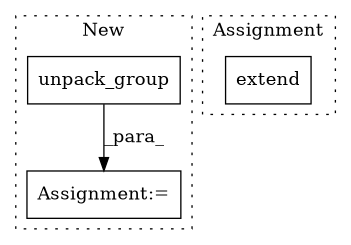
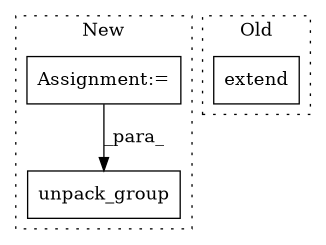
cluster "Assignment": label "Assignment" -> "Old"
edge "unpack_group" -> "Assignment:=": reversed
